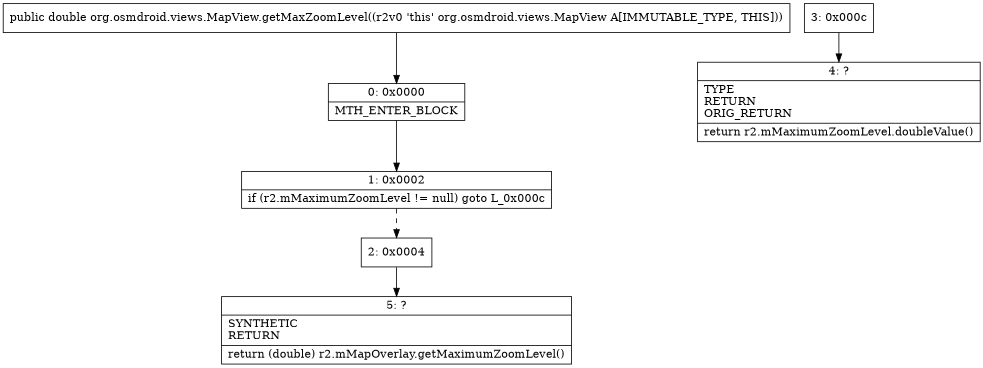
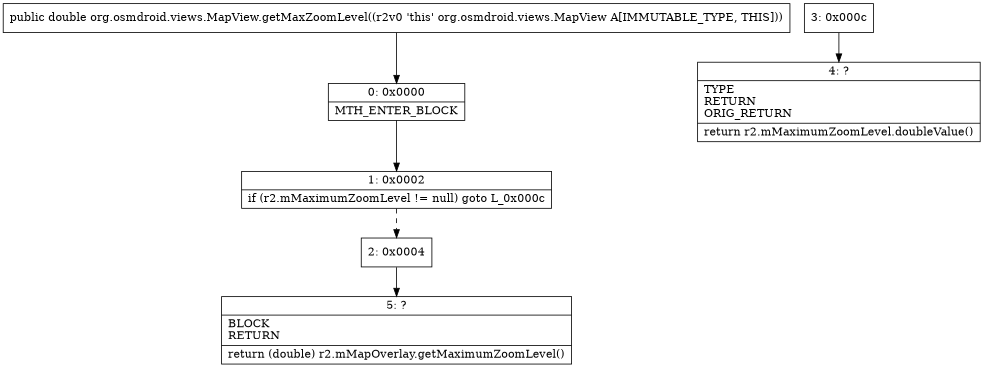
node "5: ?": text "SYNTHETIC" -> "BLOCK"
